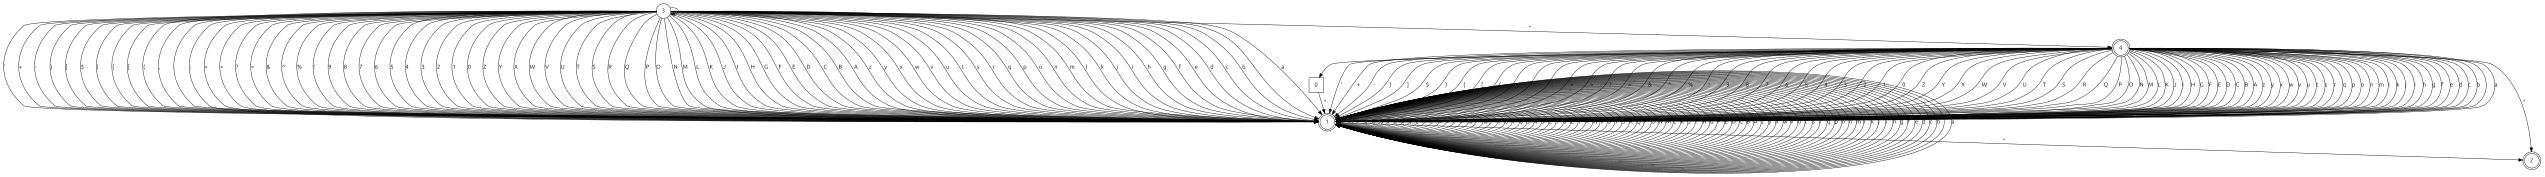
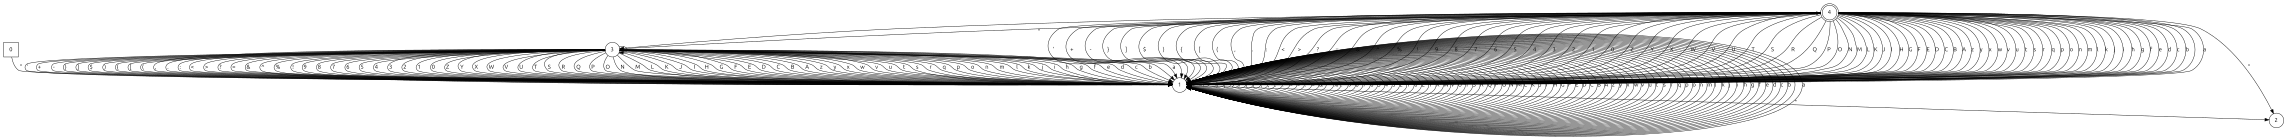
edge "4" -> "0": now "4" -> "3"
node "1": shape doublecircle -> circle
node "2": shape doublecircle -> circle
